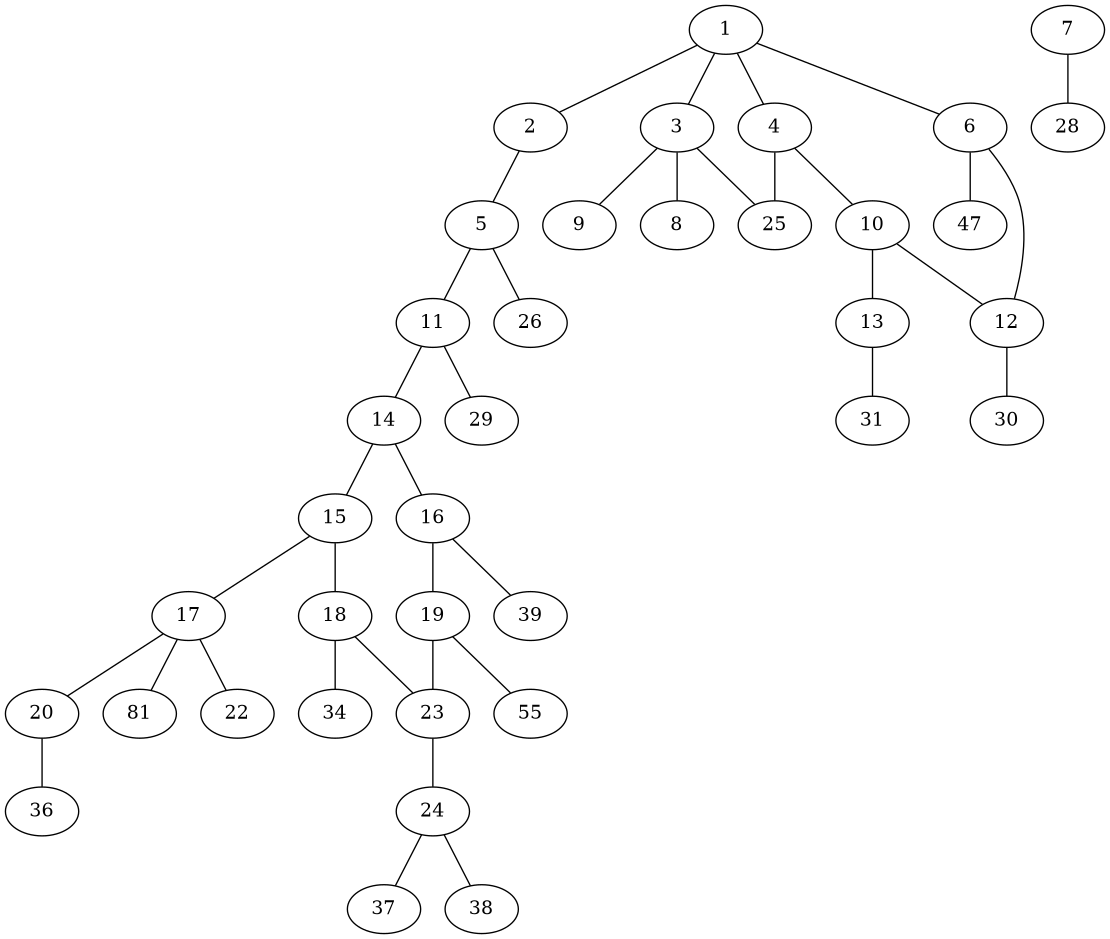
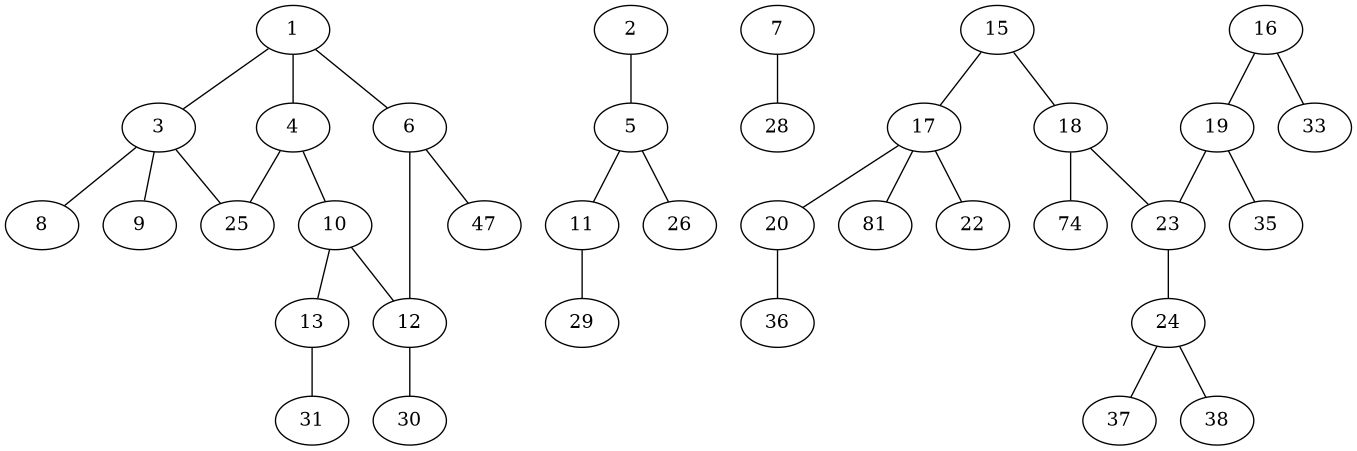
edge "1" -- "2": removed
node "14": removed
node "39": label "39" -> "33"
node "34": label "34" -> "74"
node "55": label "55" -> "35"
